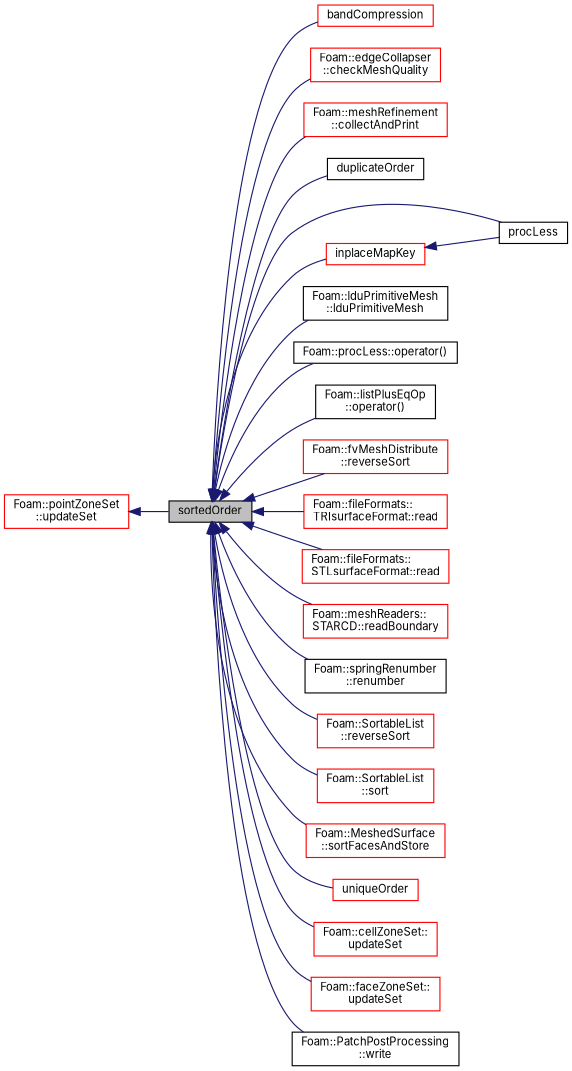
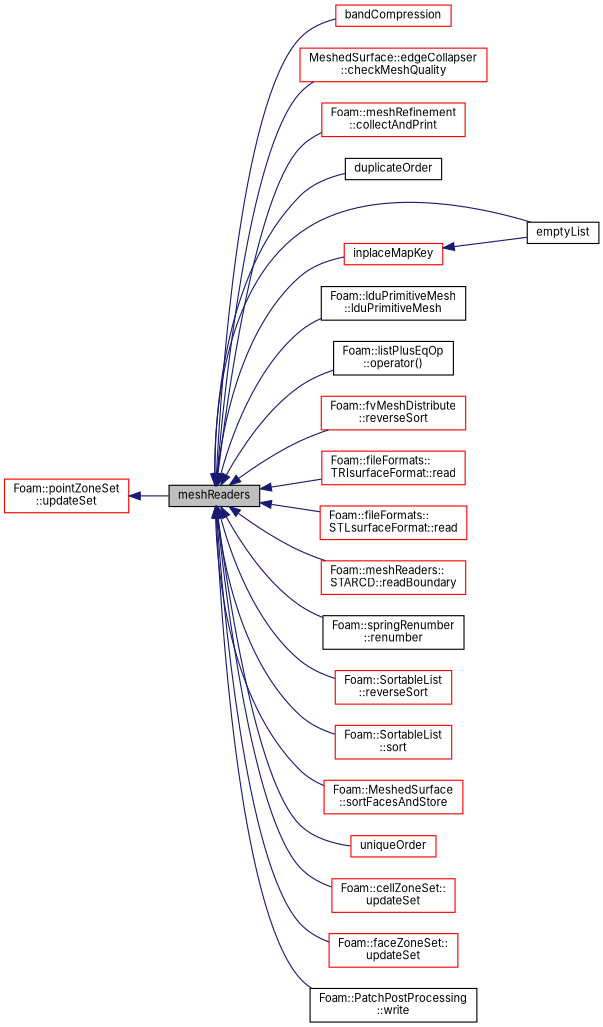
node "Foam::edgeCollapser ::checkMeshQuality": label "Foam::edgeCollapser ::checkMeshQuality" -> "MeshedSurface::edgeCollapser ::checkMeshQuality"
node "procLess": label "procLess" -> "emptyList"
node "Foam::procLess::operator()": removed
node "sortedOrder": label "sortedOrder" -> "meshReaders"
